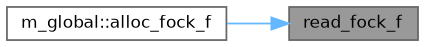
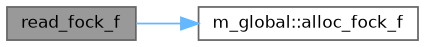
edge "m_global::alloc_fock_f" -> "read_fock_f": reversed
